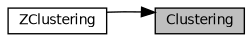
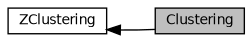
edge "ZClustering" -> "Clustering": reversed
